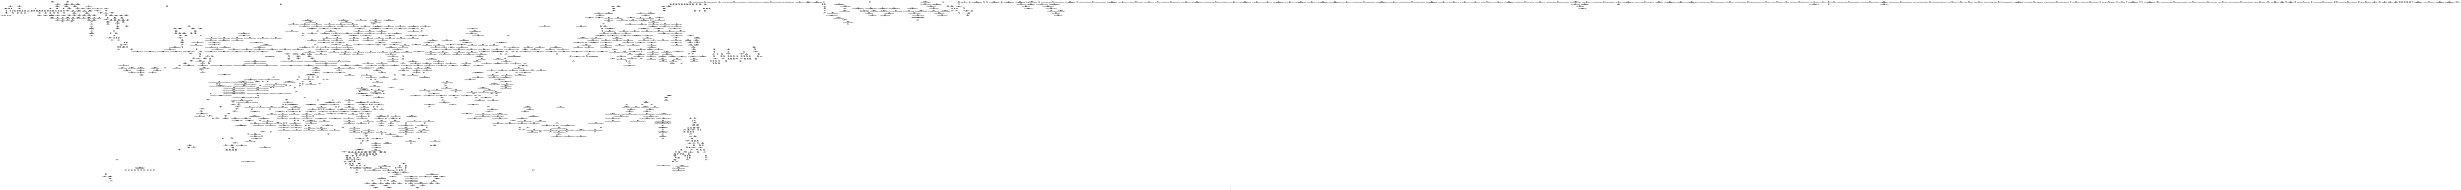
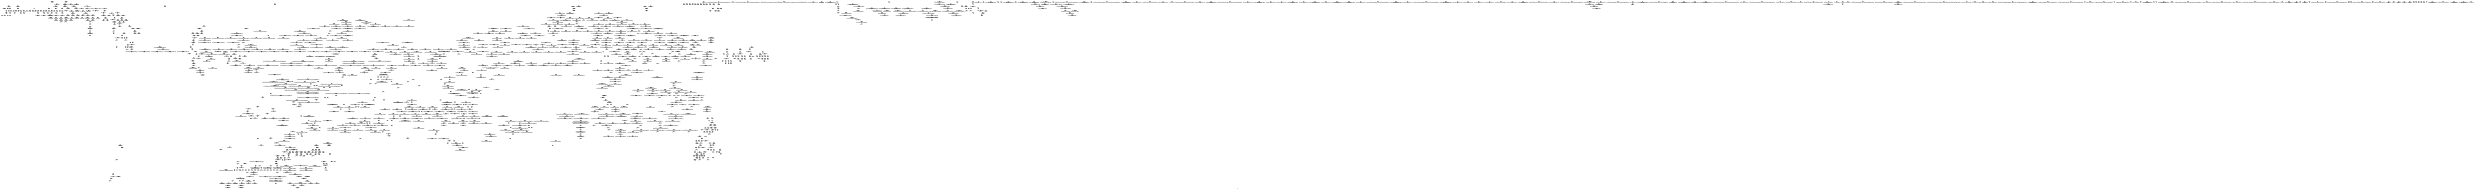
node "NodeID: 814": added
